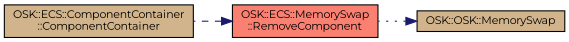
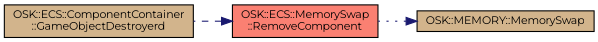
node "OSK::ECS::ComponentContainer ::ComponentContainer": label "OSK::ECS::ComponentContainer ::ComponentContainer" -> "OSK::ECS::ComponentContainer ::GameObjectDestroyerd"
node "OSK::OSK::MemorySwap": label "OSK::OSK::MemorySwap" -> "OSK::MEMORY::MemorySwap"
